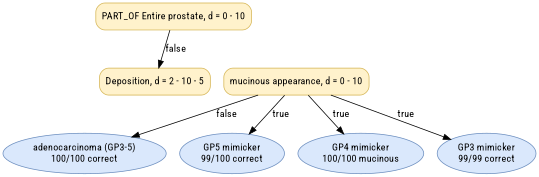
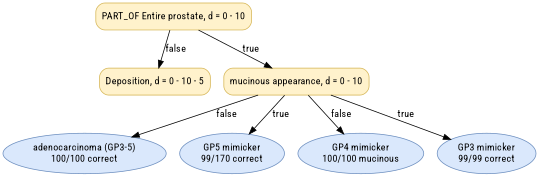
edge "PART_OF Entire prostate, d = 0 - 10" -> "mucinous appearance, d = 0 - 10": added, label "true"
node "Deposition, d = 2 - 10 - 5": label "Deposition, d = 2 - 10 - 5" -> "Deposition, d = 0 - 10 - 5"
edge "mucinous appearance, d = 0 - 10" -> "GP4 mimicker": label "true" -> "false"
node "GP5 mimicker": text "99/100 correct" -> "99/170 correct"
